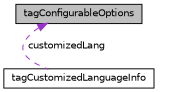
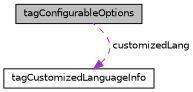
edge "tagCustomizedLanguageInfo" -> "tagConfigurableOptions": reversed
